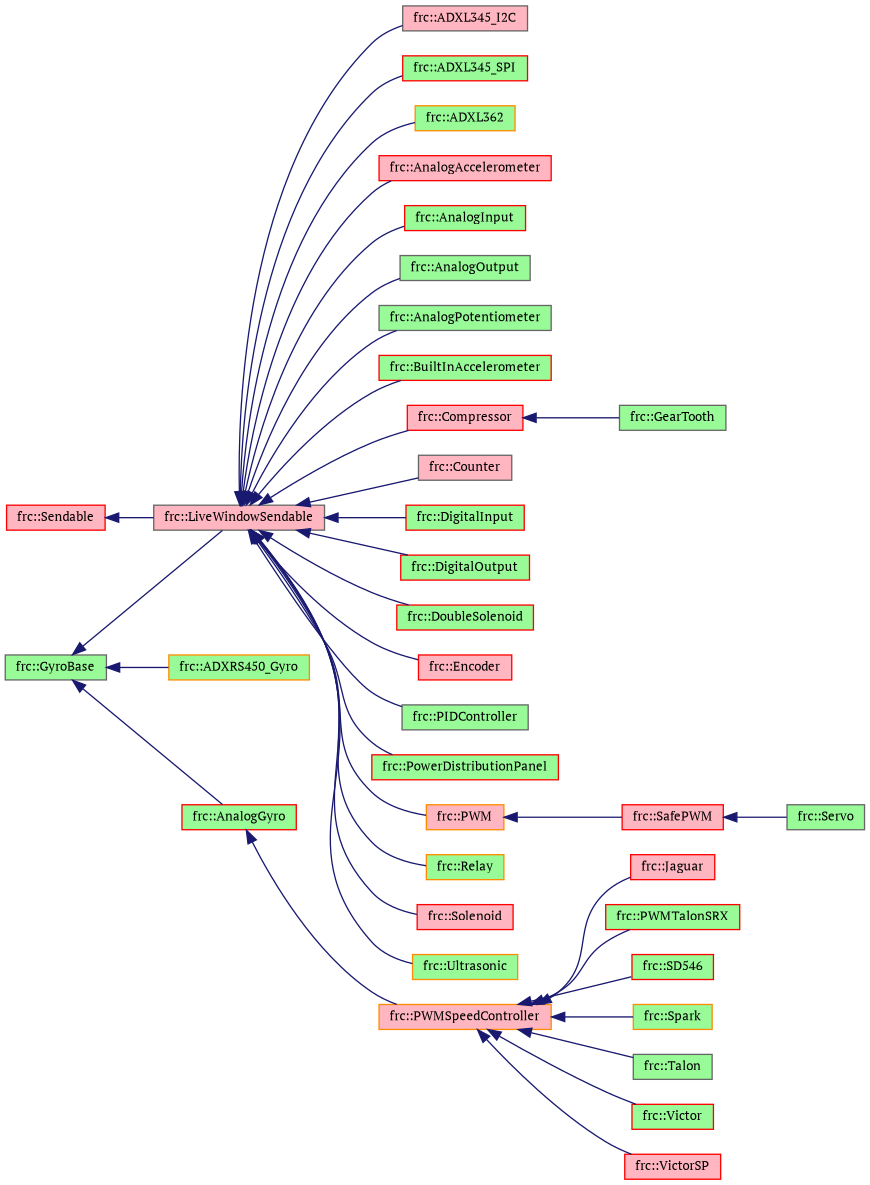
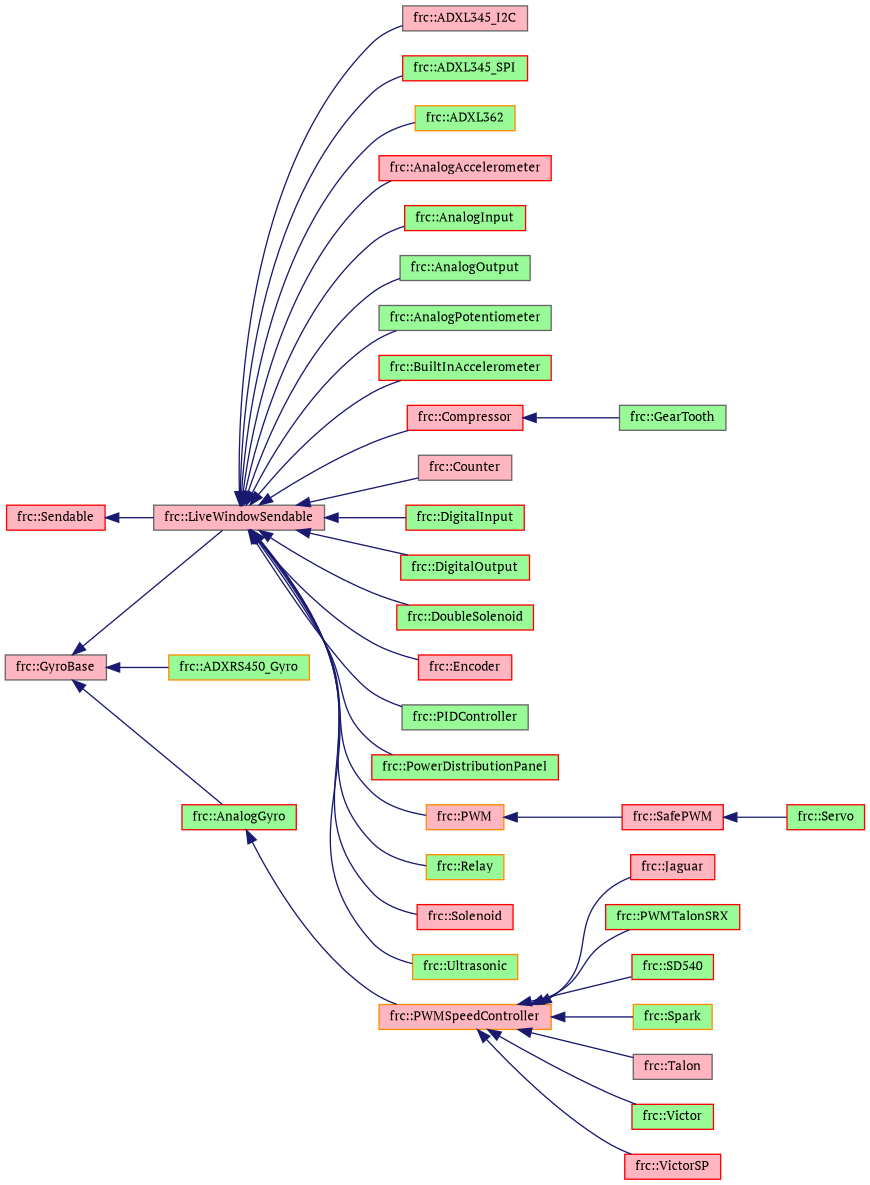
node "frc::GyroBase": fillcolor palegreen -> lightpink
node "frc::Servo": color gray40 -> red
node "frc::SD546": label "frc::SD546" -> "frc::SD540"
node "frc::Talon": fillcolor palegreen -> lightpink
